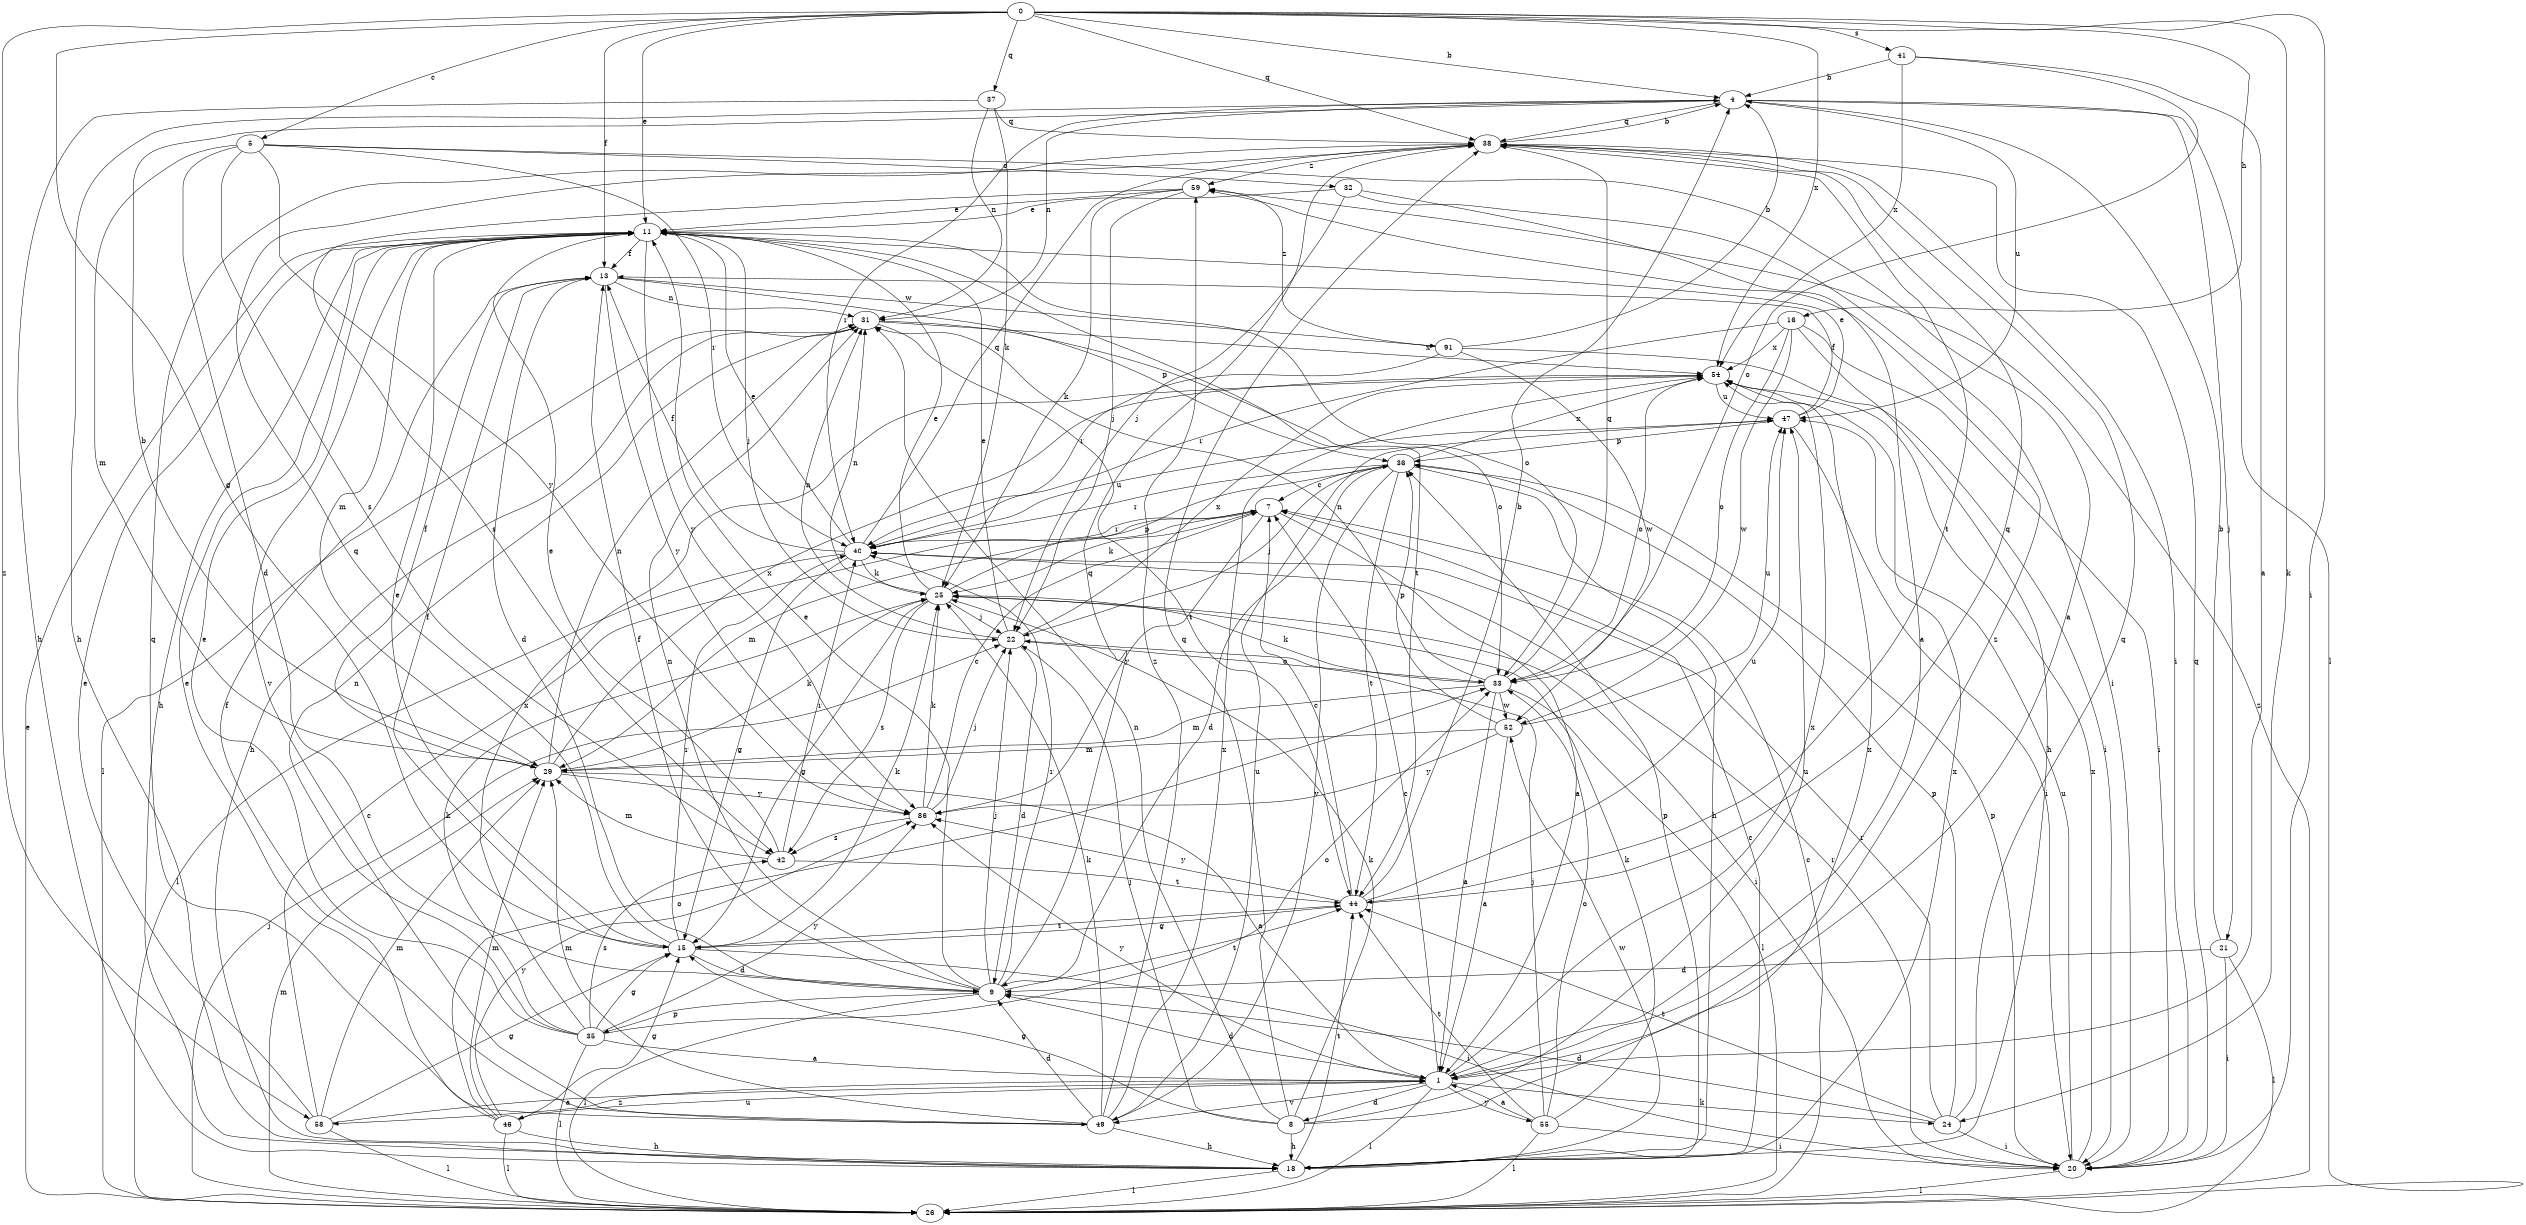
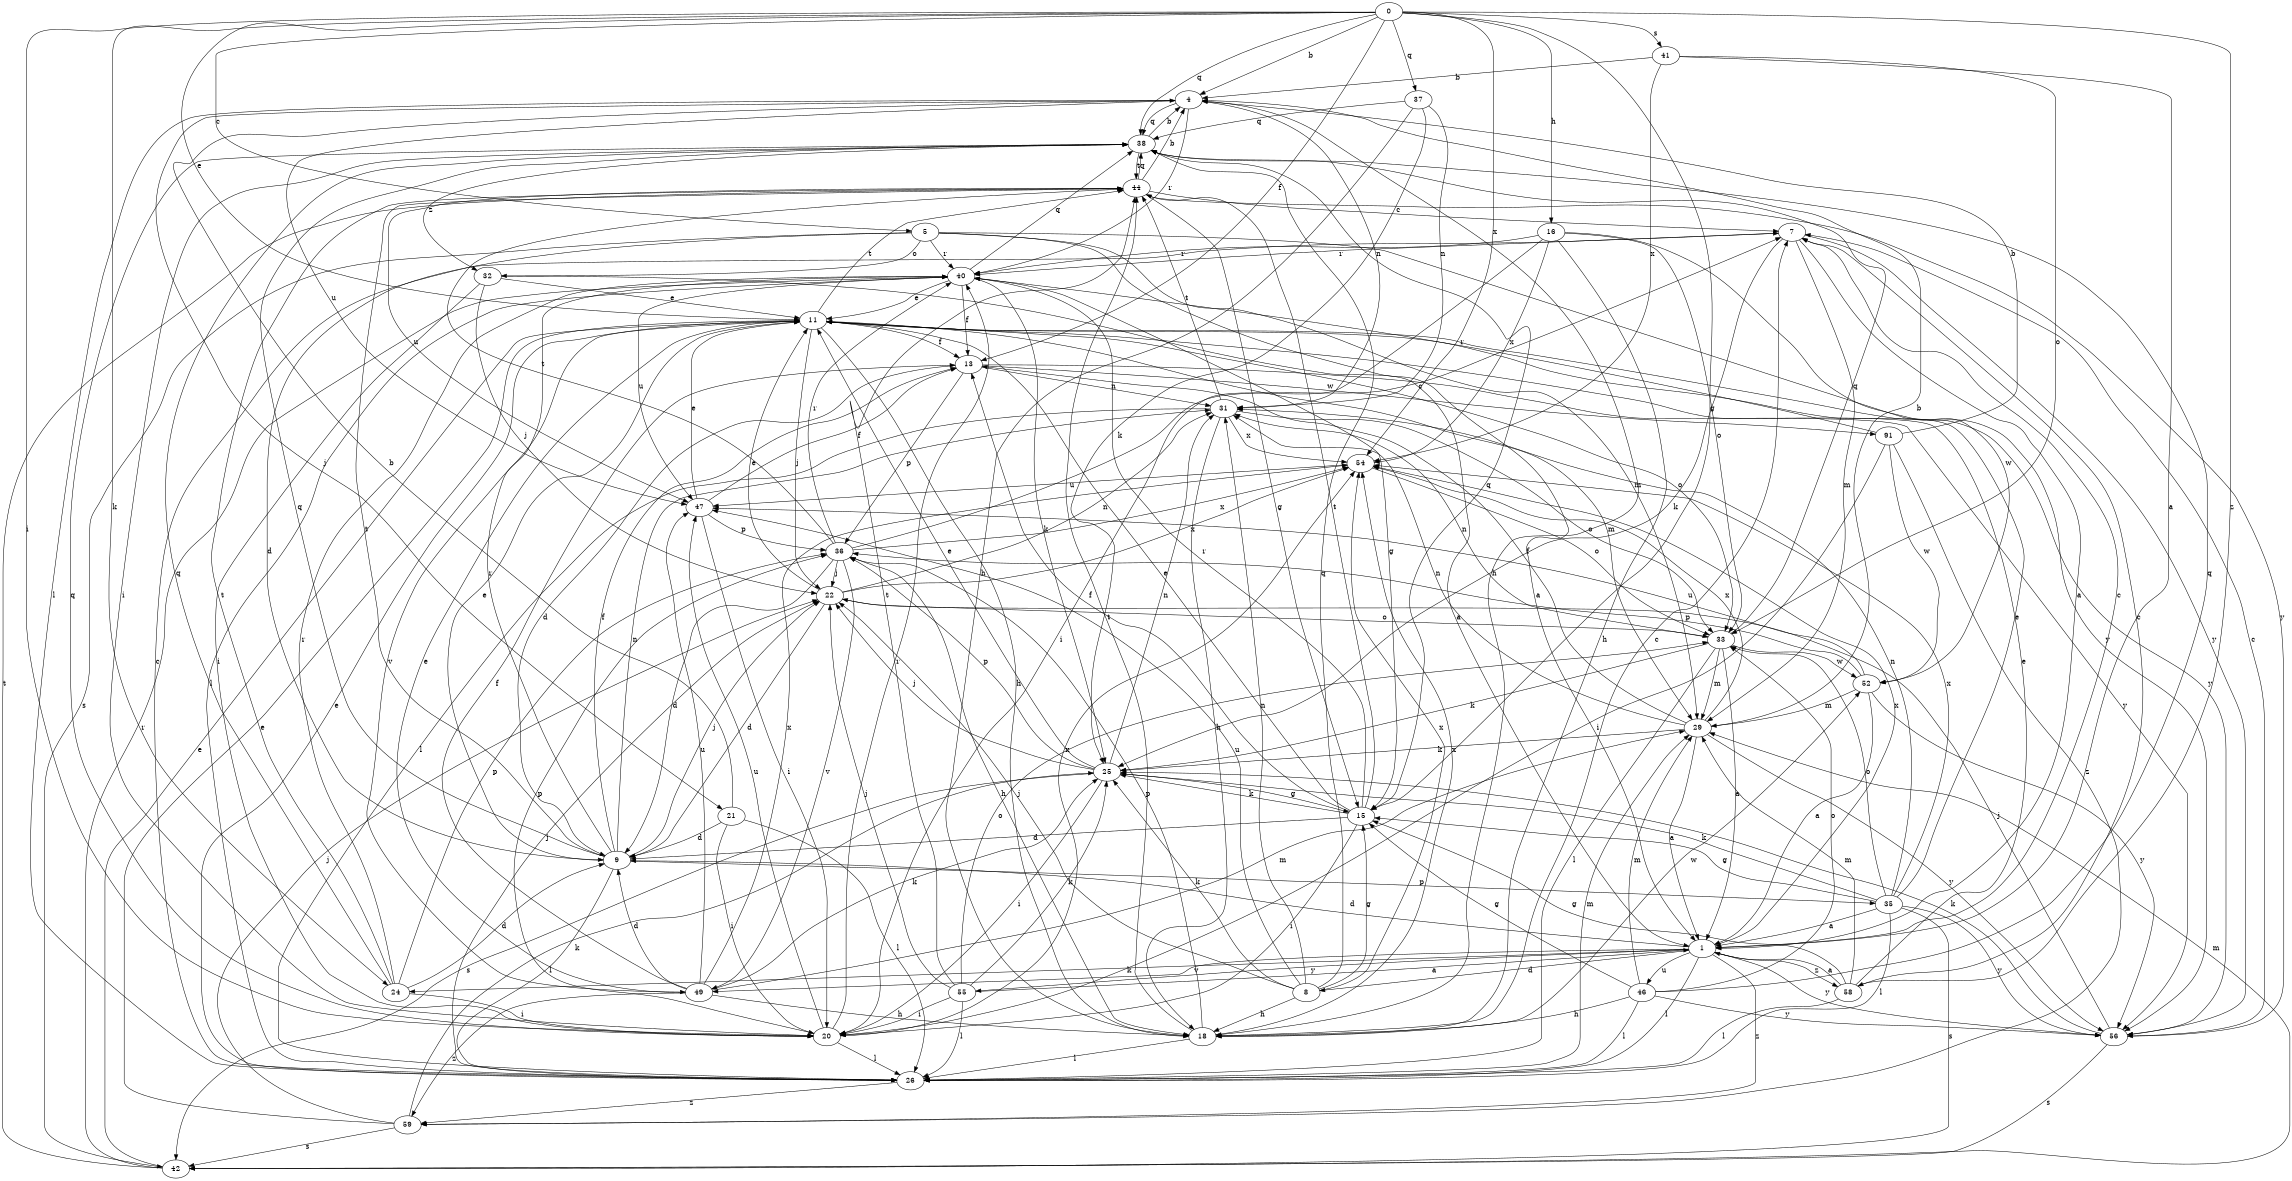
edge "38" -> "59": now "38" -> "32"
node "86": label "86" -> "56"
